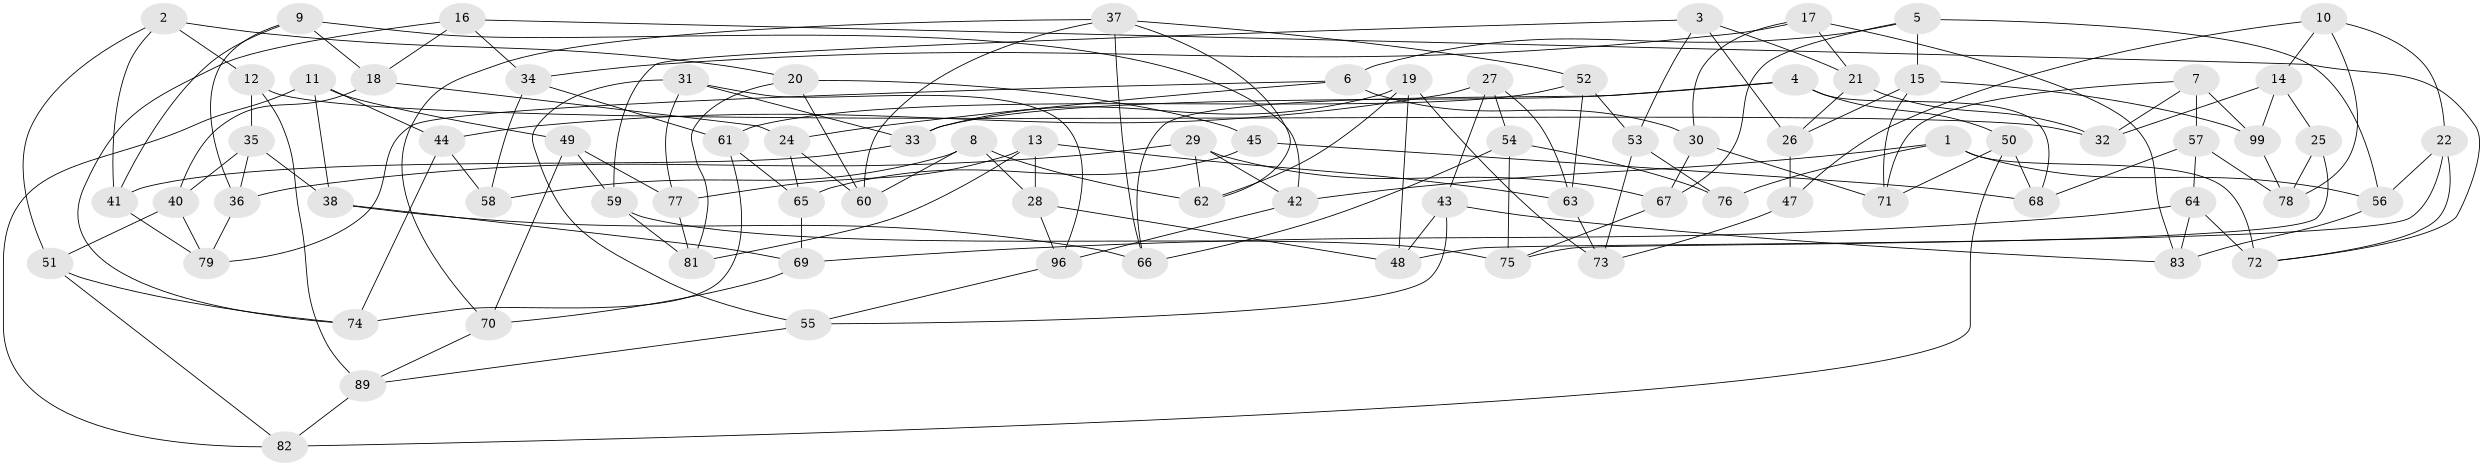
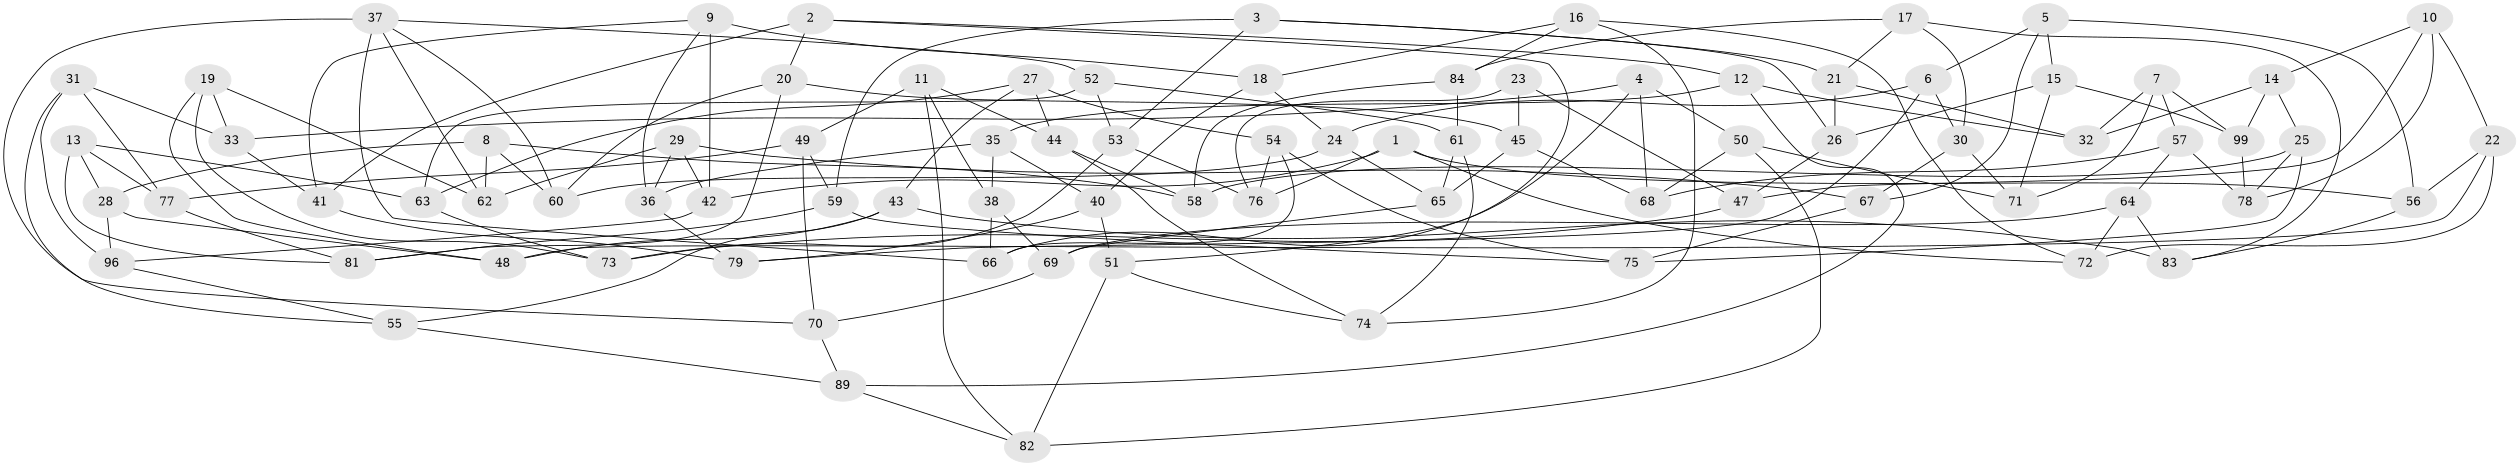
node "34": label "34" -> "84"
node "23": added
edge "25" -- "58": added
